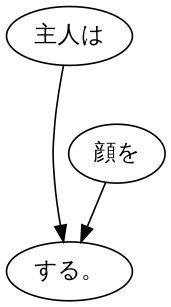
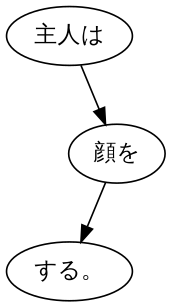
edge "主人は" -> "する。": now "主人は" -> "顔を"
